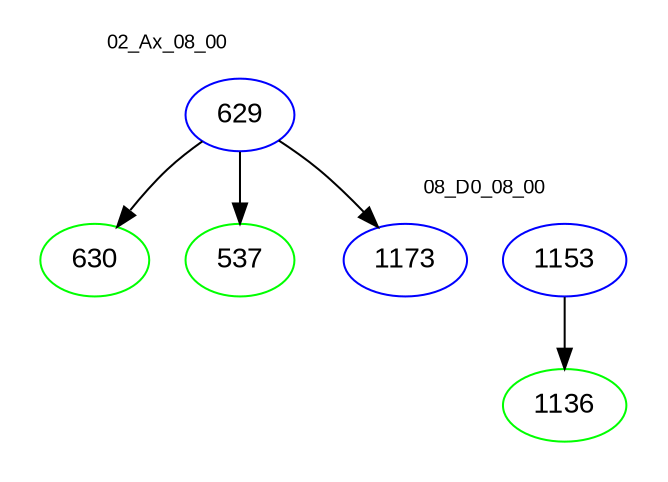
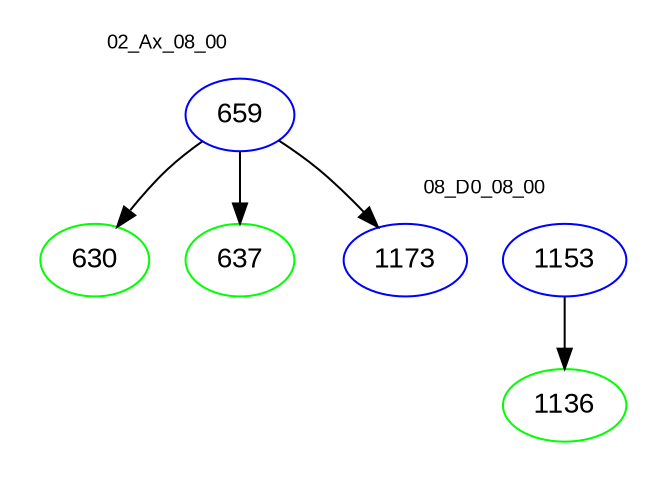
node "629": label "629" -> "659"
node "537": label "537" -> "637"
